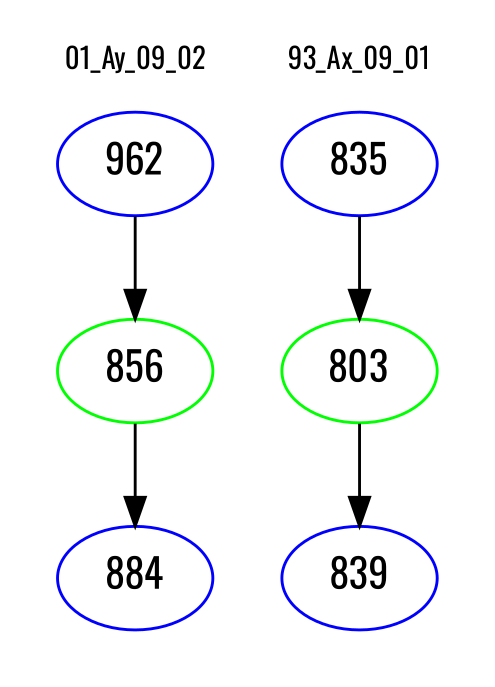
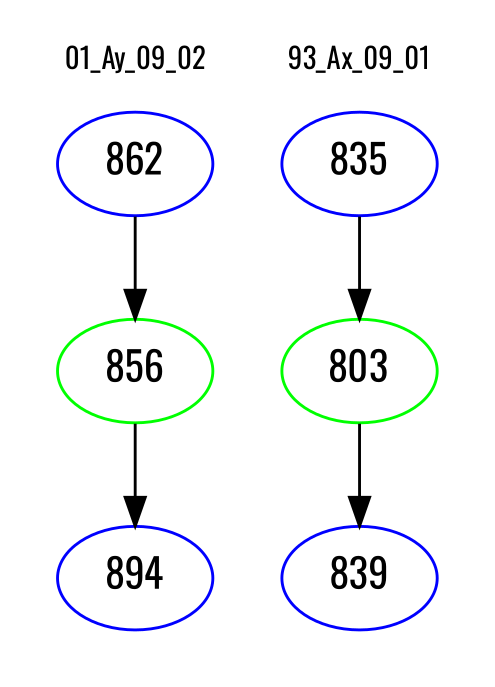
node "962": label "962" -> "862"
node "884": label "884" -> "894"
